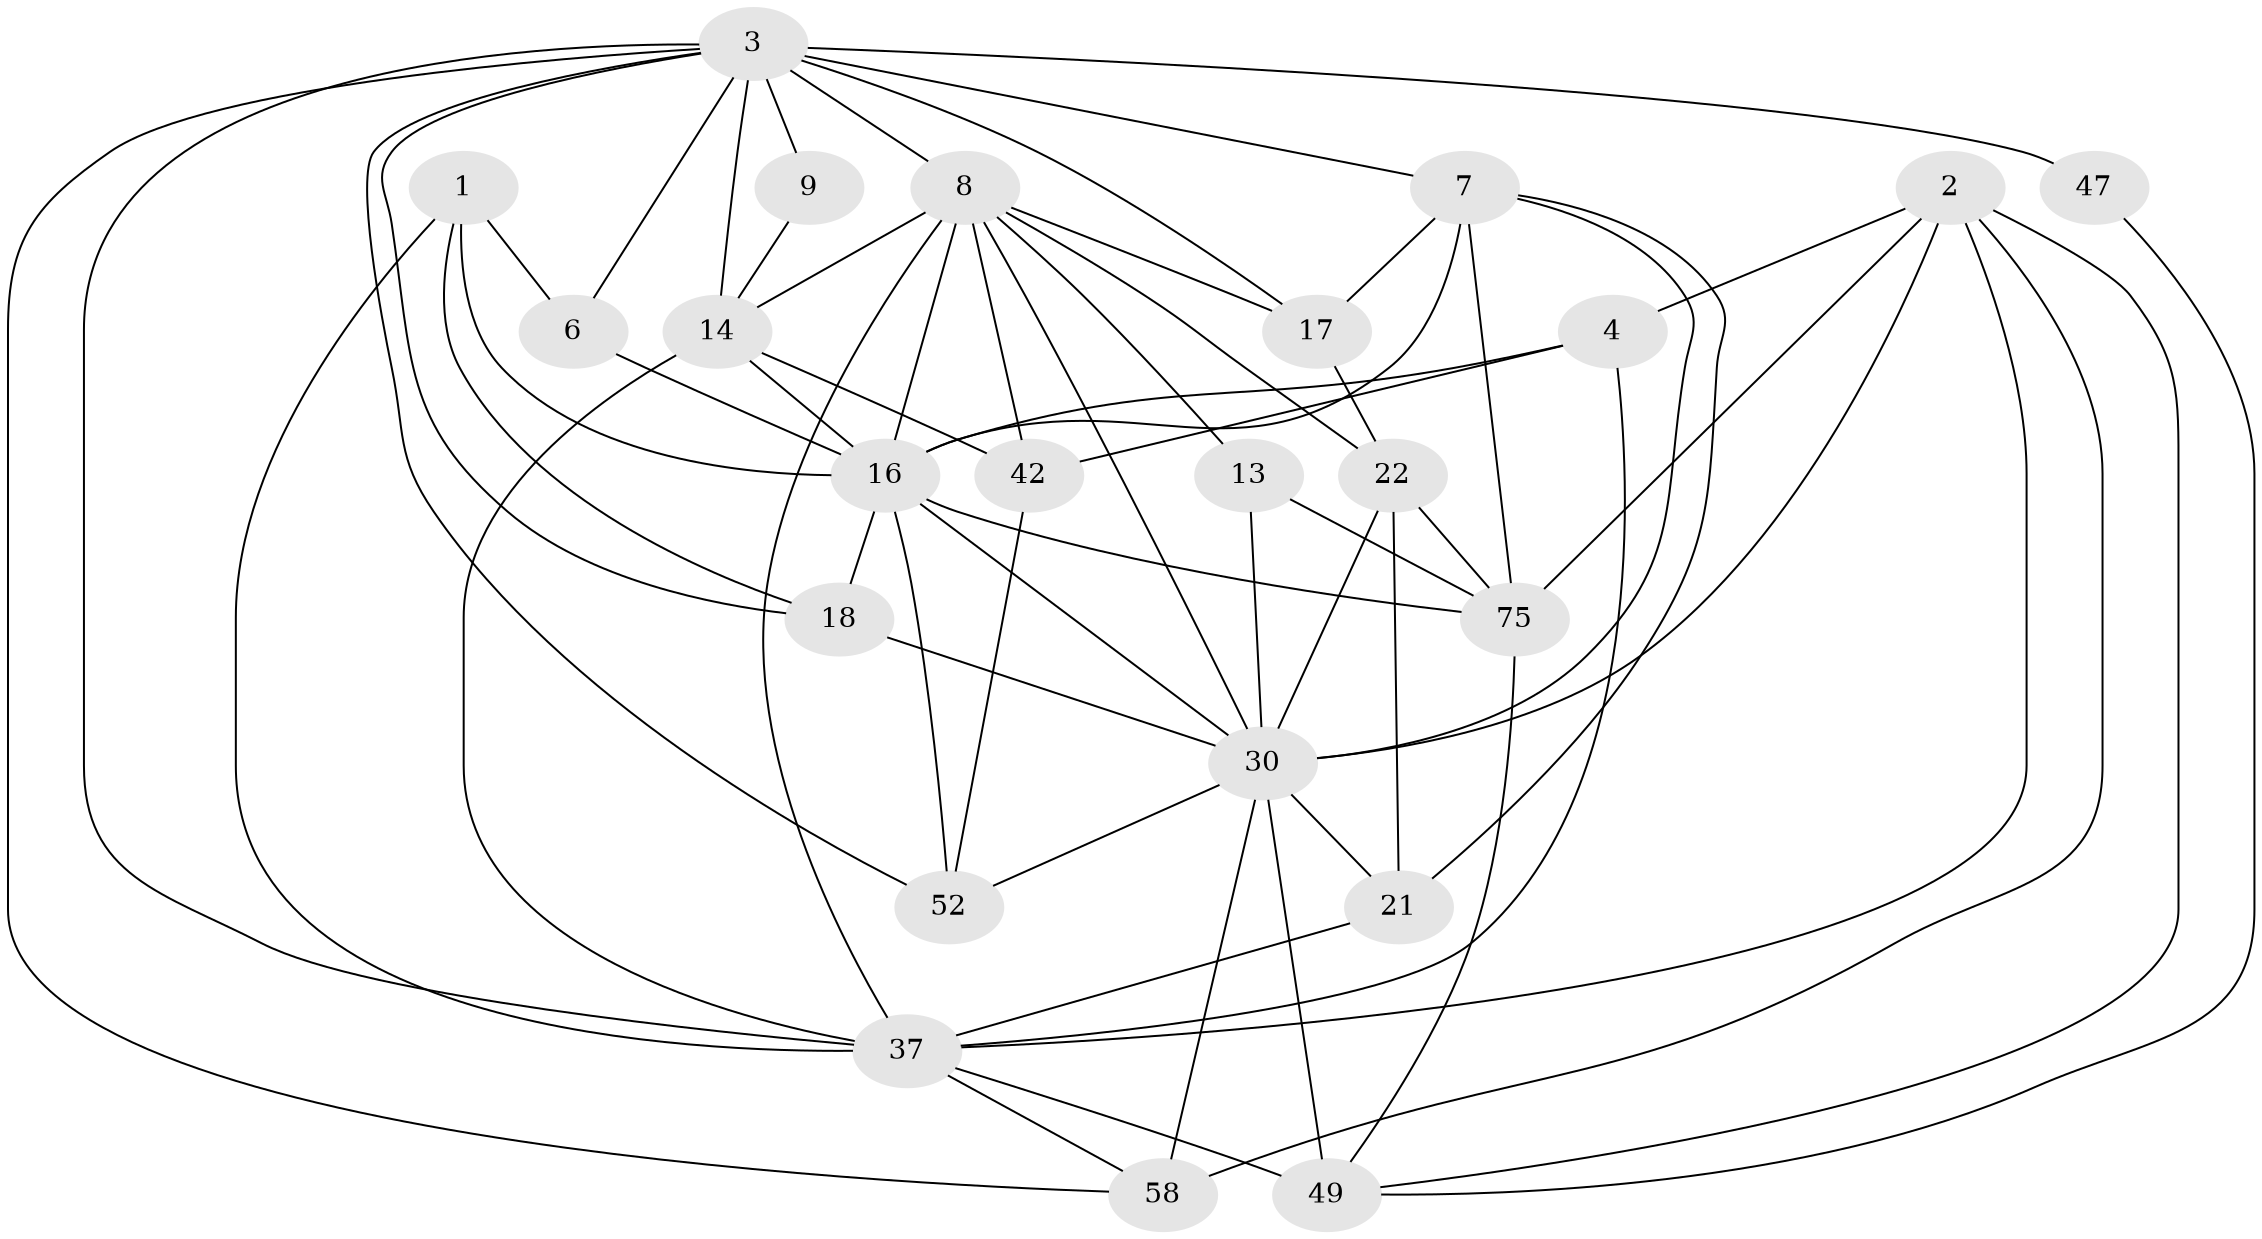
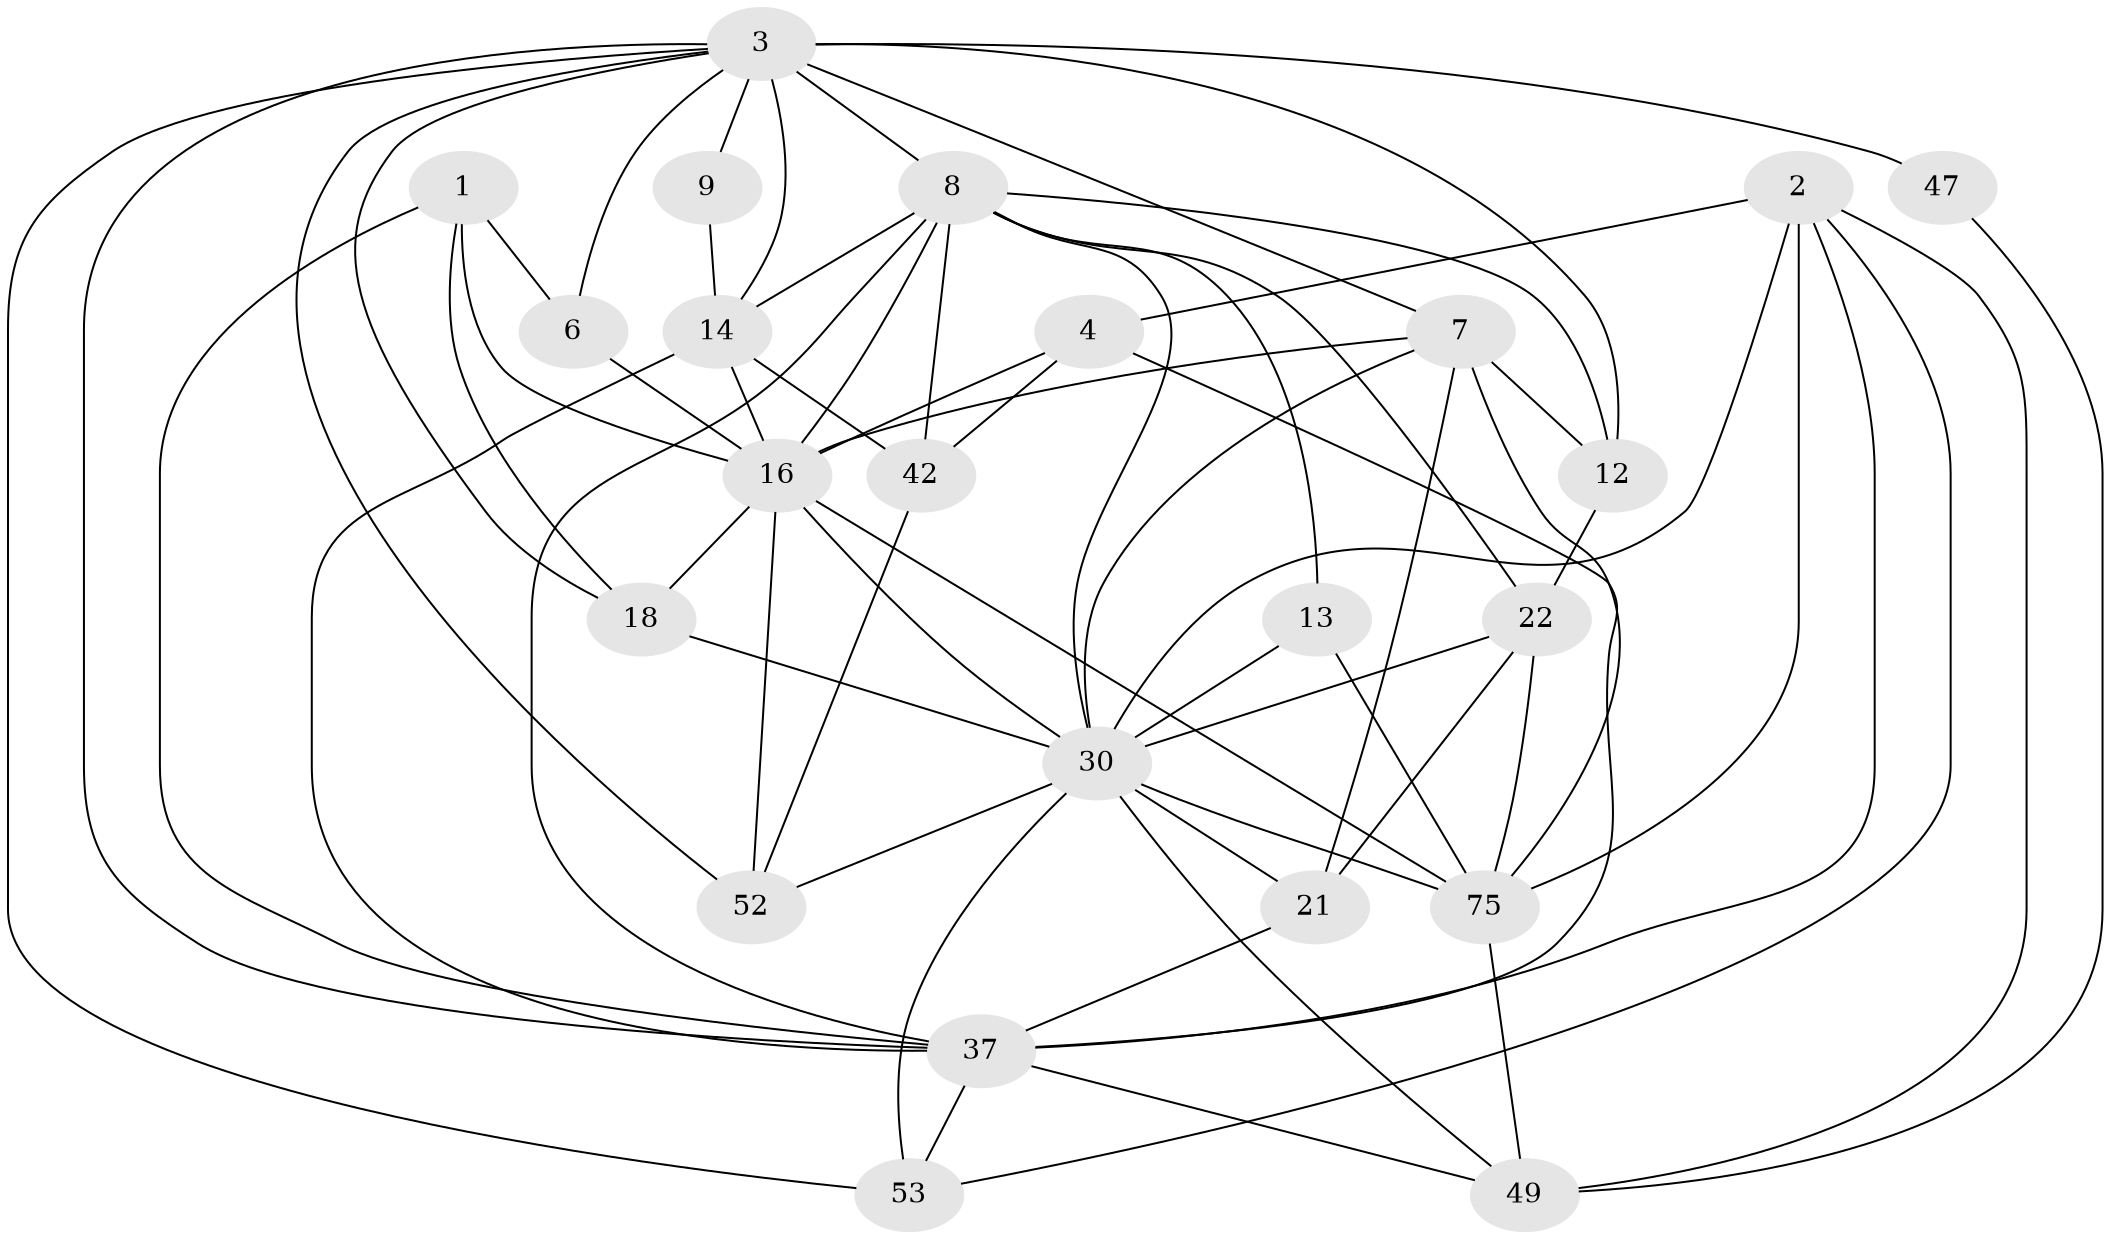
node "17": label "17" -> "12"
edge "30" -- "75": added
node "58": label "58" -> "53"
